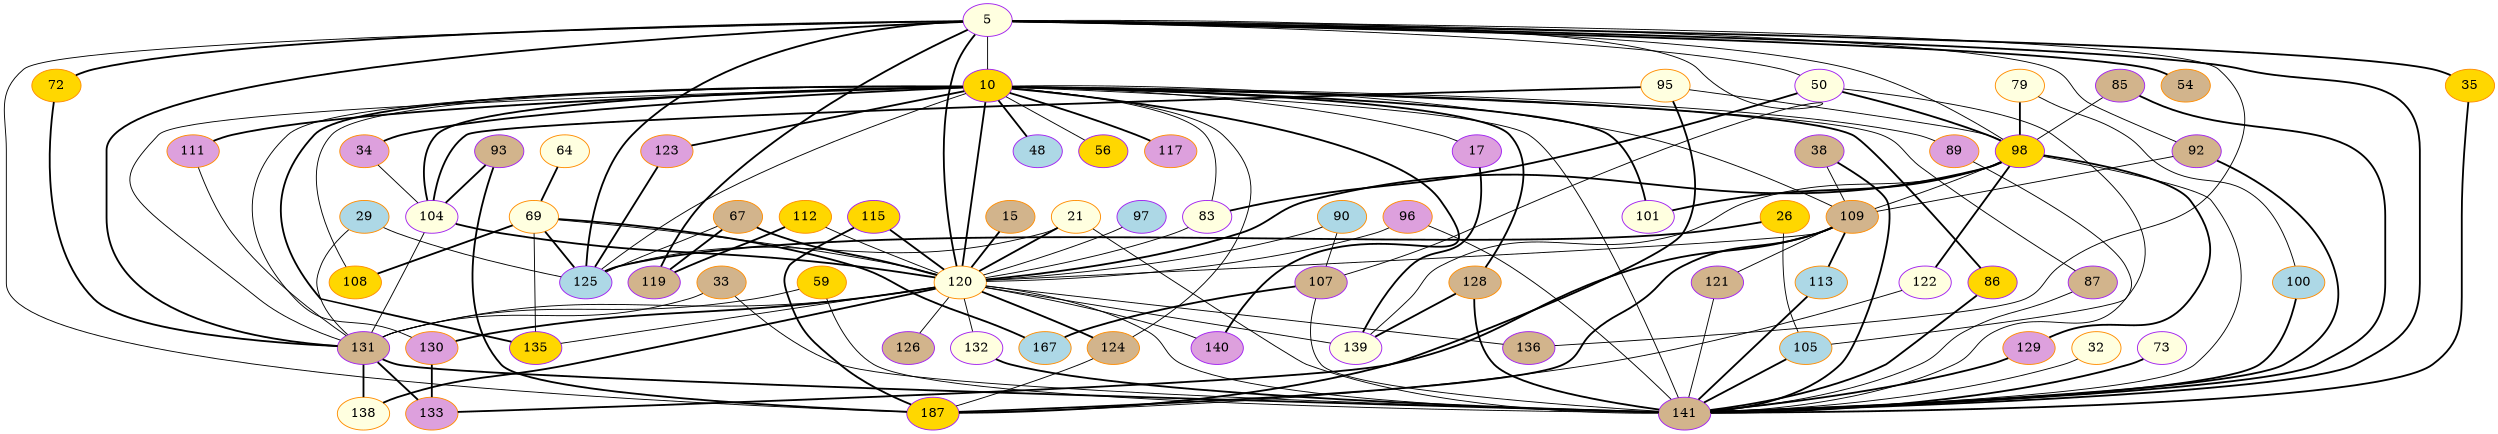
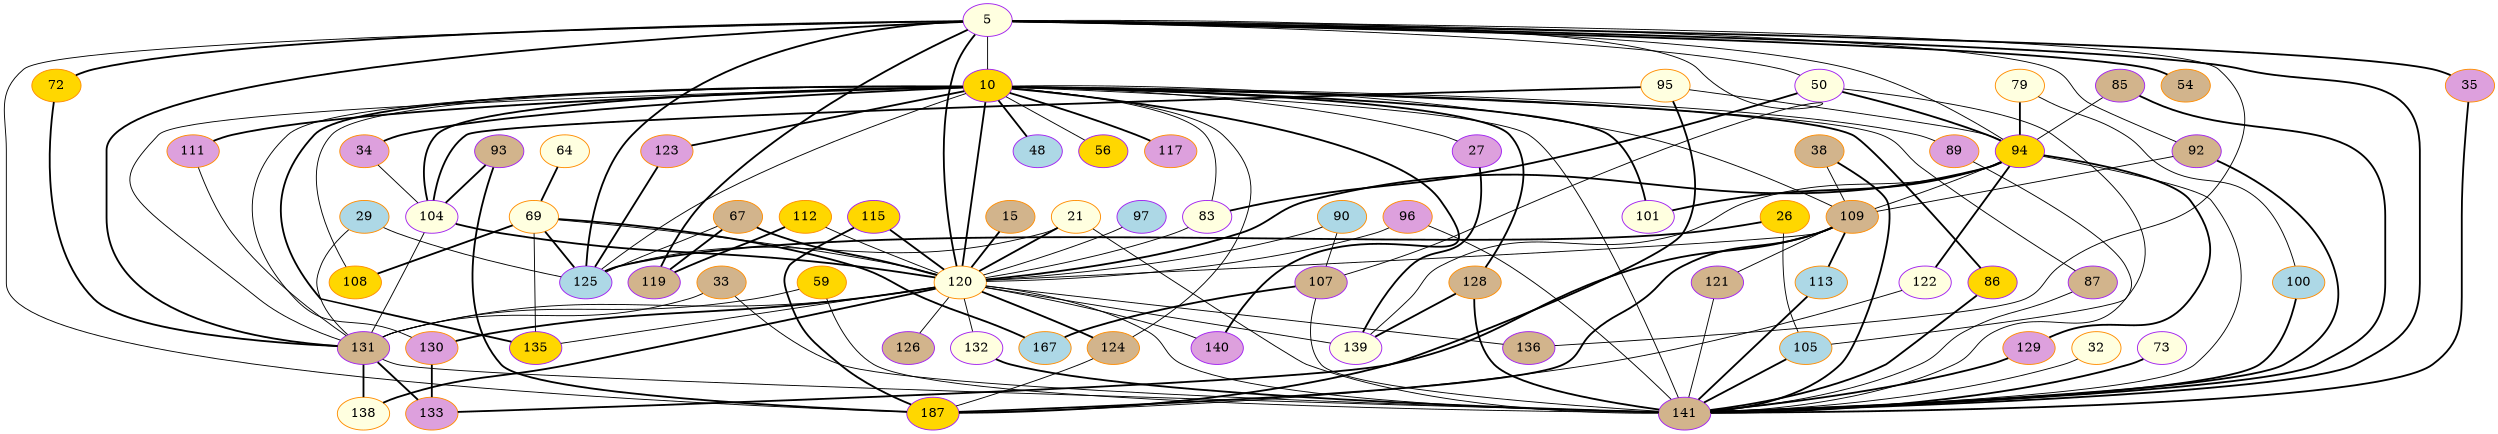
node "35": fillcolor gold -> plum
node "17": label "17" -> "27"
node "38": color purple -> darkorange
node "98": label "98" -> "94"
edge "131" -- "141": style bold -> solid
